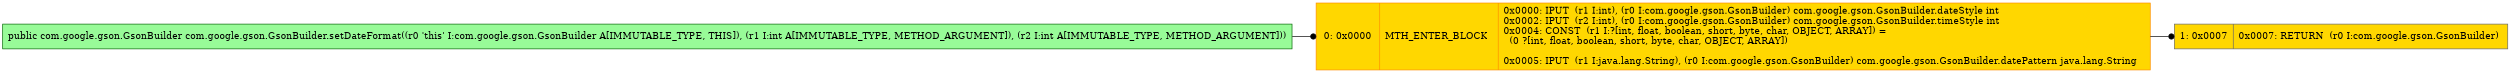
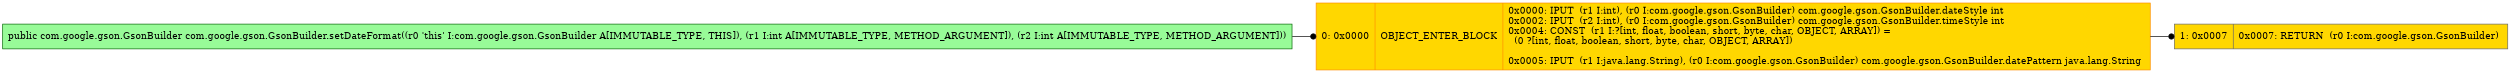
node "0: 0x0000": text "MTH_ENTER_BLOCK" -> "OBJECT_ENTER_BLOCK"
